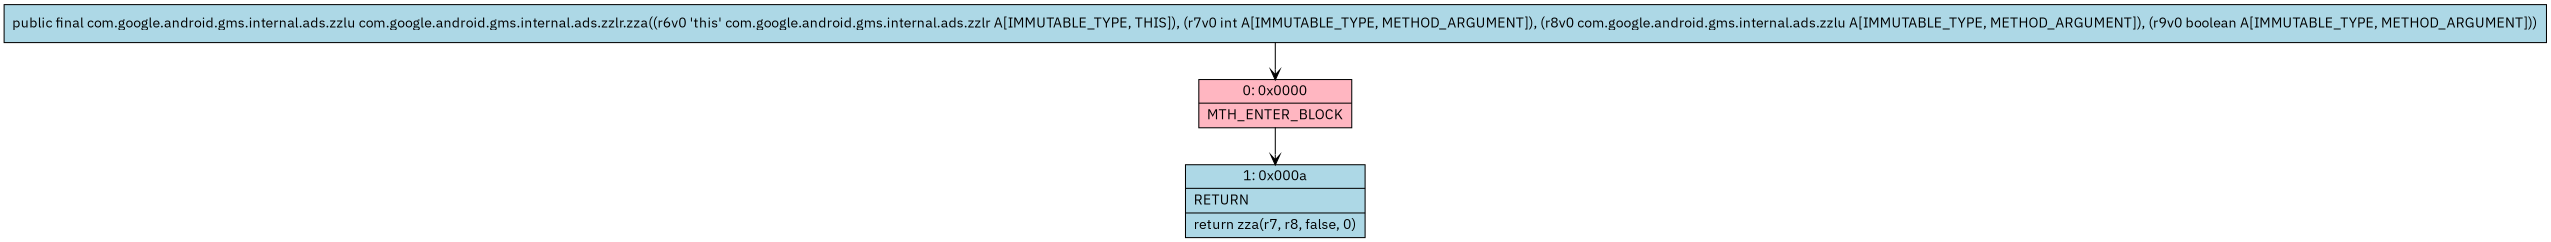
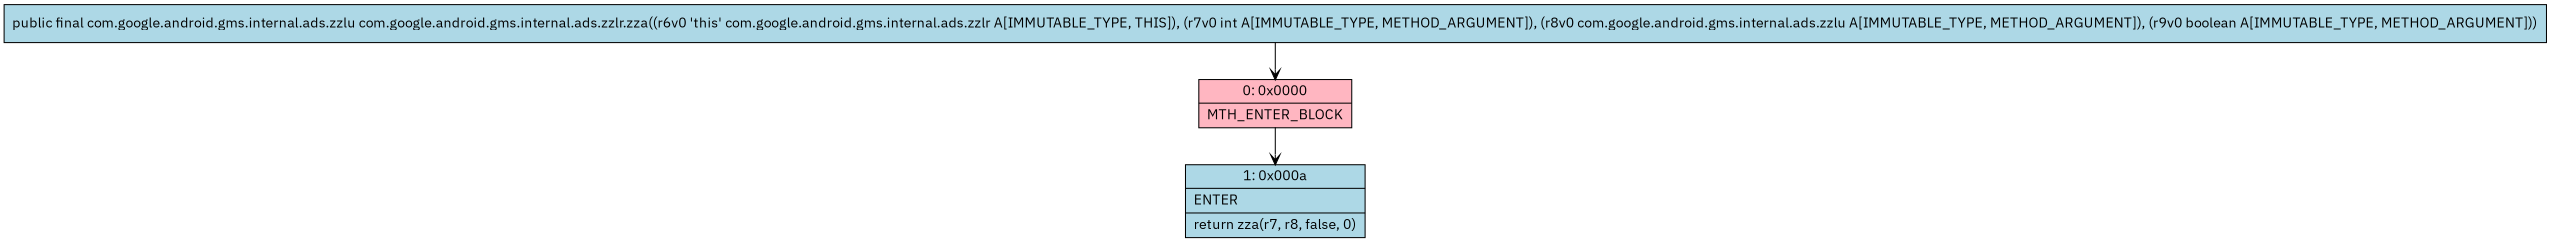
node "1: 0x000a": text "RETURN" -> "ENTER"
